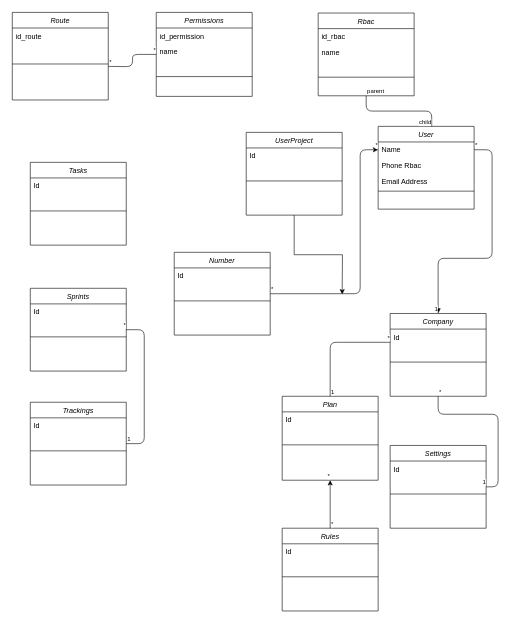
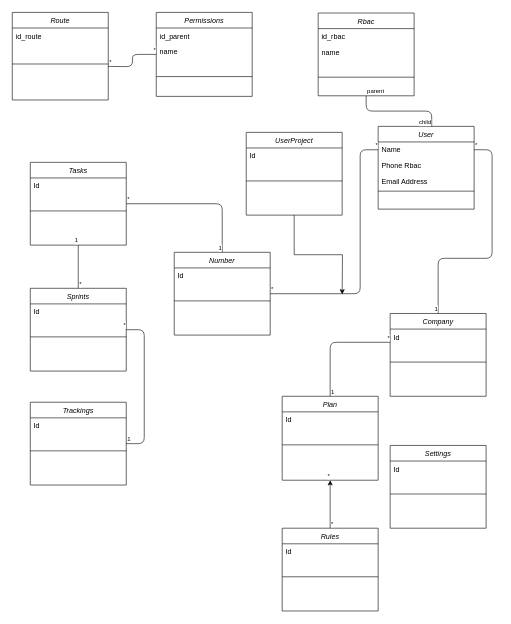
node "id_permission": label "id_permission" -> "id_parent"
edge "Number" -> "User": arrowhead classic -> none
edge "Tasks" -- "Number": added, labels "*", "1"
edge "Tasks" -- "Sprints": added, labels "1", "*"
edge "User" -> "Company": arrowhead block -> none
edge "Company" -- "Settings": removed, labels "*", "1"
